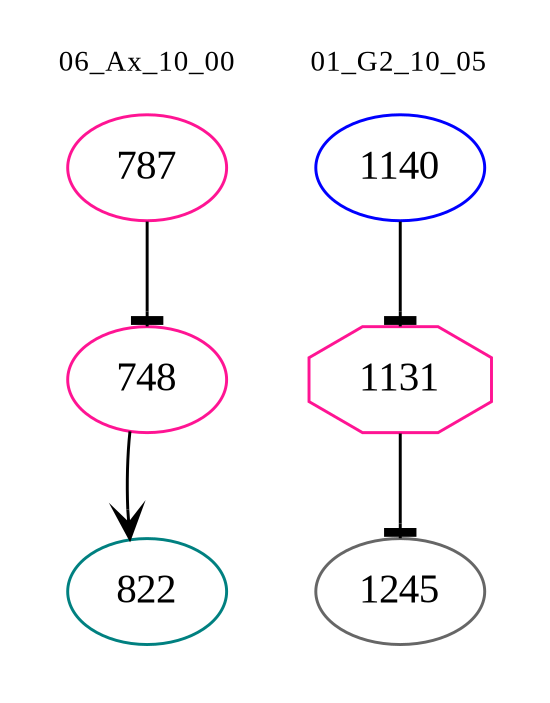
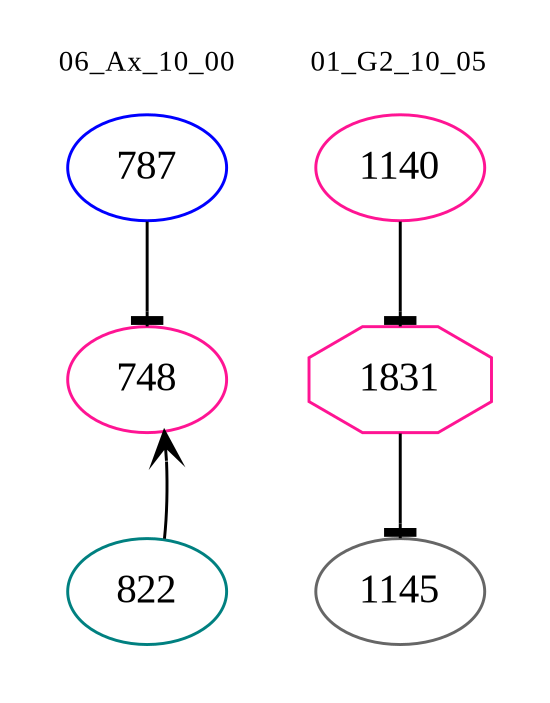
node "787": color deeppink -> blue
node "1140": color blue -> deeppink
node "1131": label "1131" -> "1831"
edge "748" -> "822": reversed
node "1245": label "1245" -> "1145"
